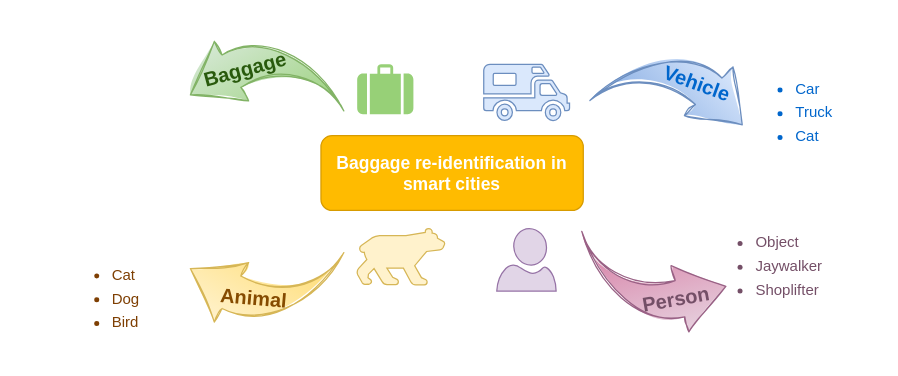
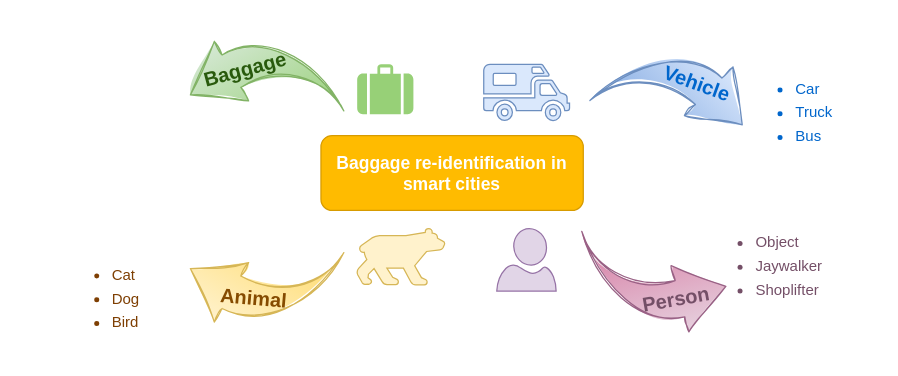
node "Car Truck Cat": label "Car Truck Cat" -> "Car Truck Bus"
